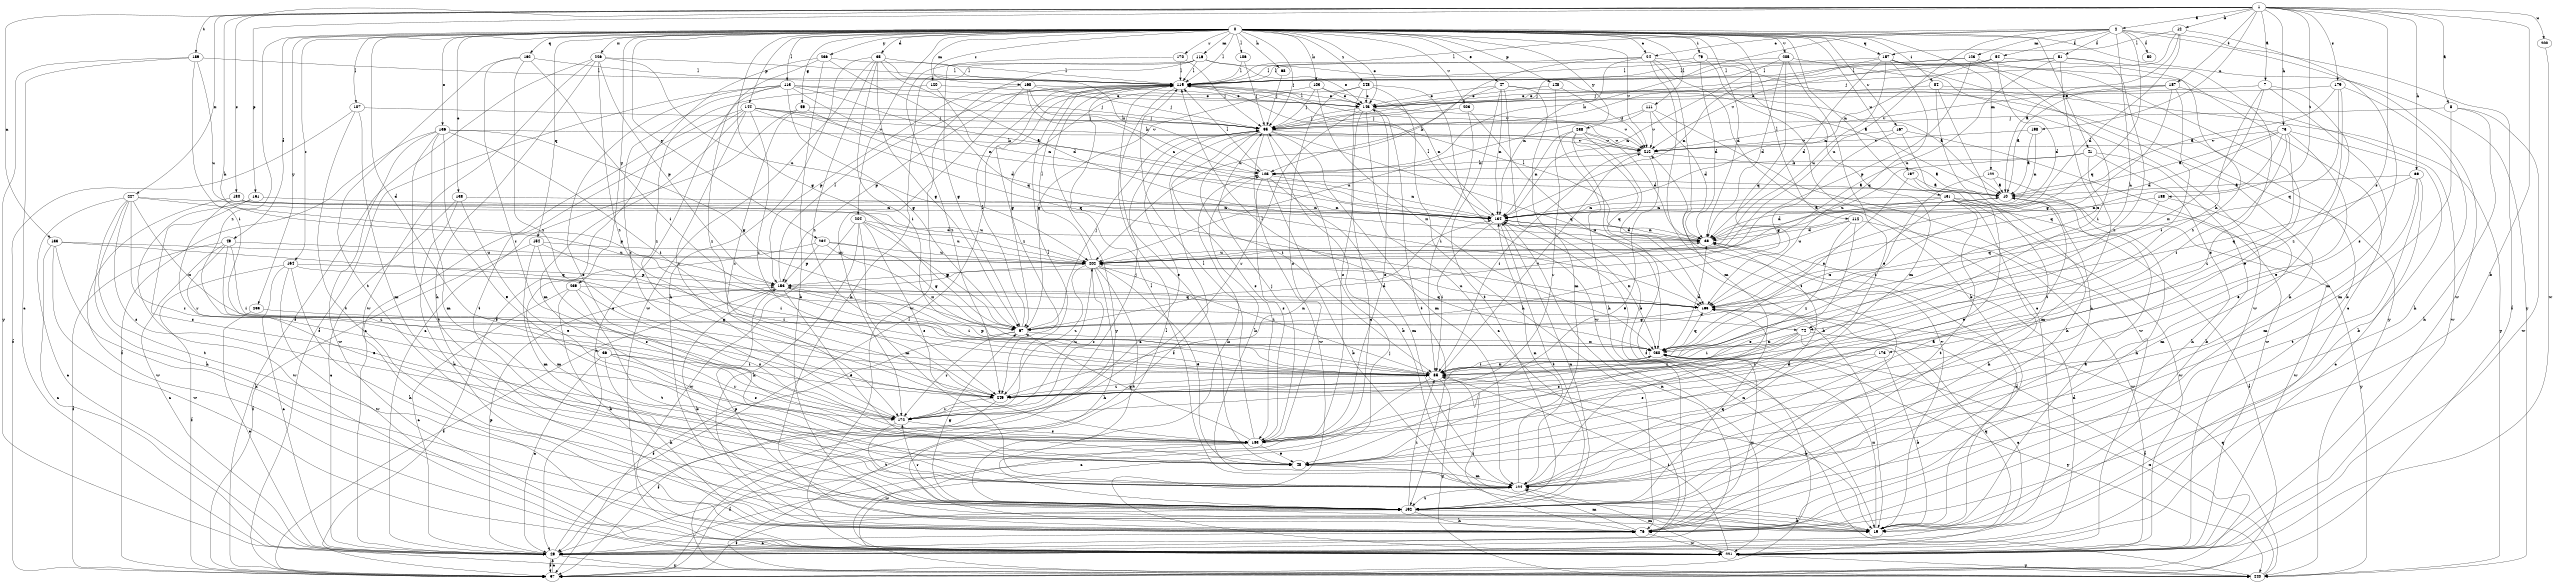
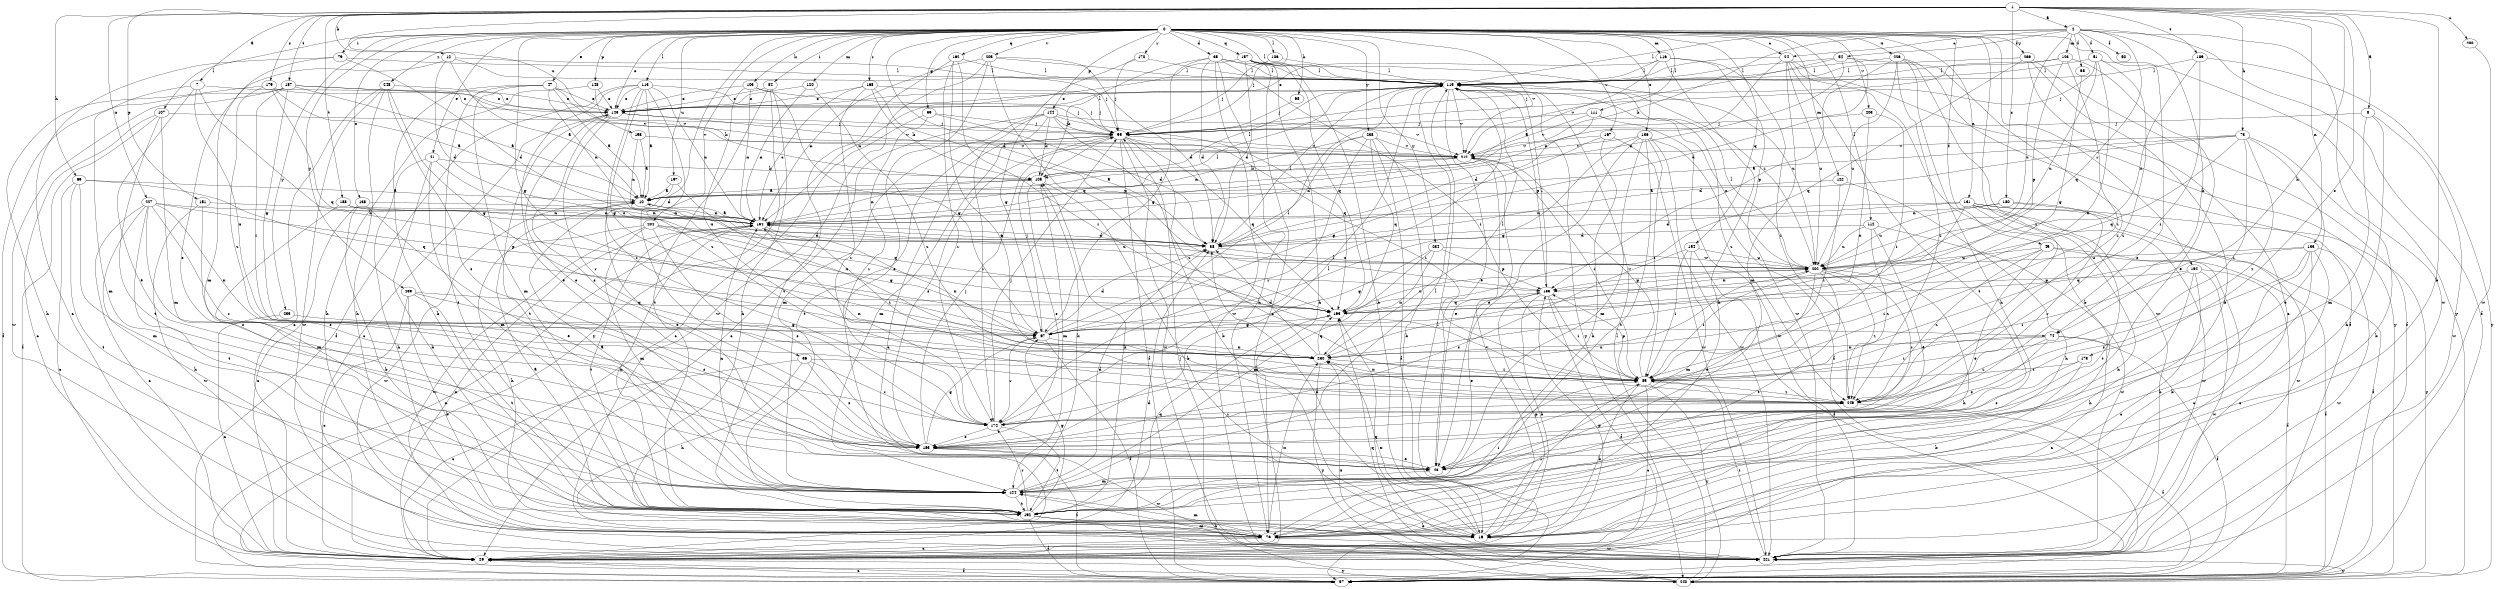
edge "12" -> "157": now "12" -> "115"
node "55": added
edge "234" -> "202": label "u" -> "w"
edge "35" -> "249": now "35" -> "202"
edge "189" -> "29": now "107" -> "29"
edge "133" -> "183": added, label "s"
edge "133" -> "19": added, label "b"
edge "187" -> "57": added, label "f"
